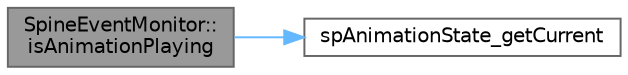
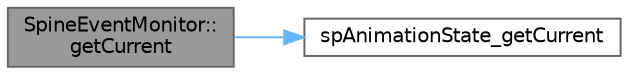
node "SpineEventMonitor:: isAnimationPlaying": label "SpineEventMonitor:: isAnimationPlaying" -> "SpineEventMonitor:: getCurrent"
